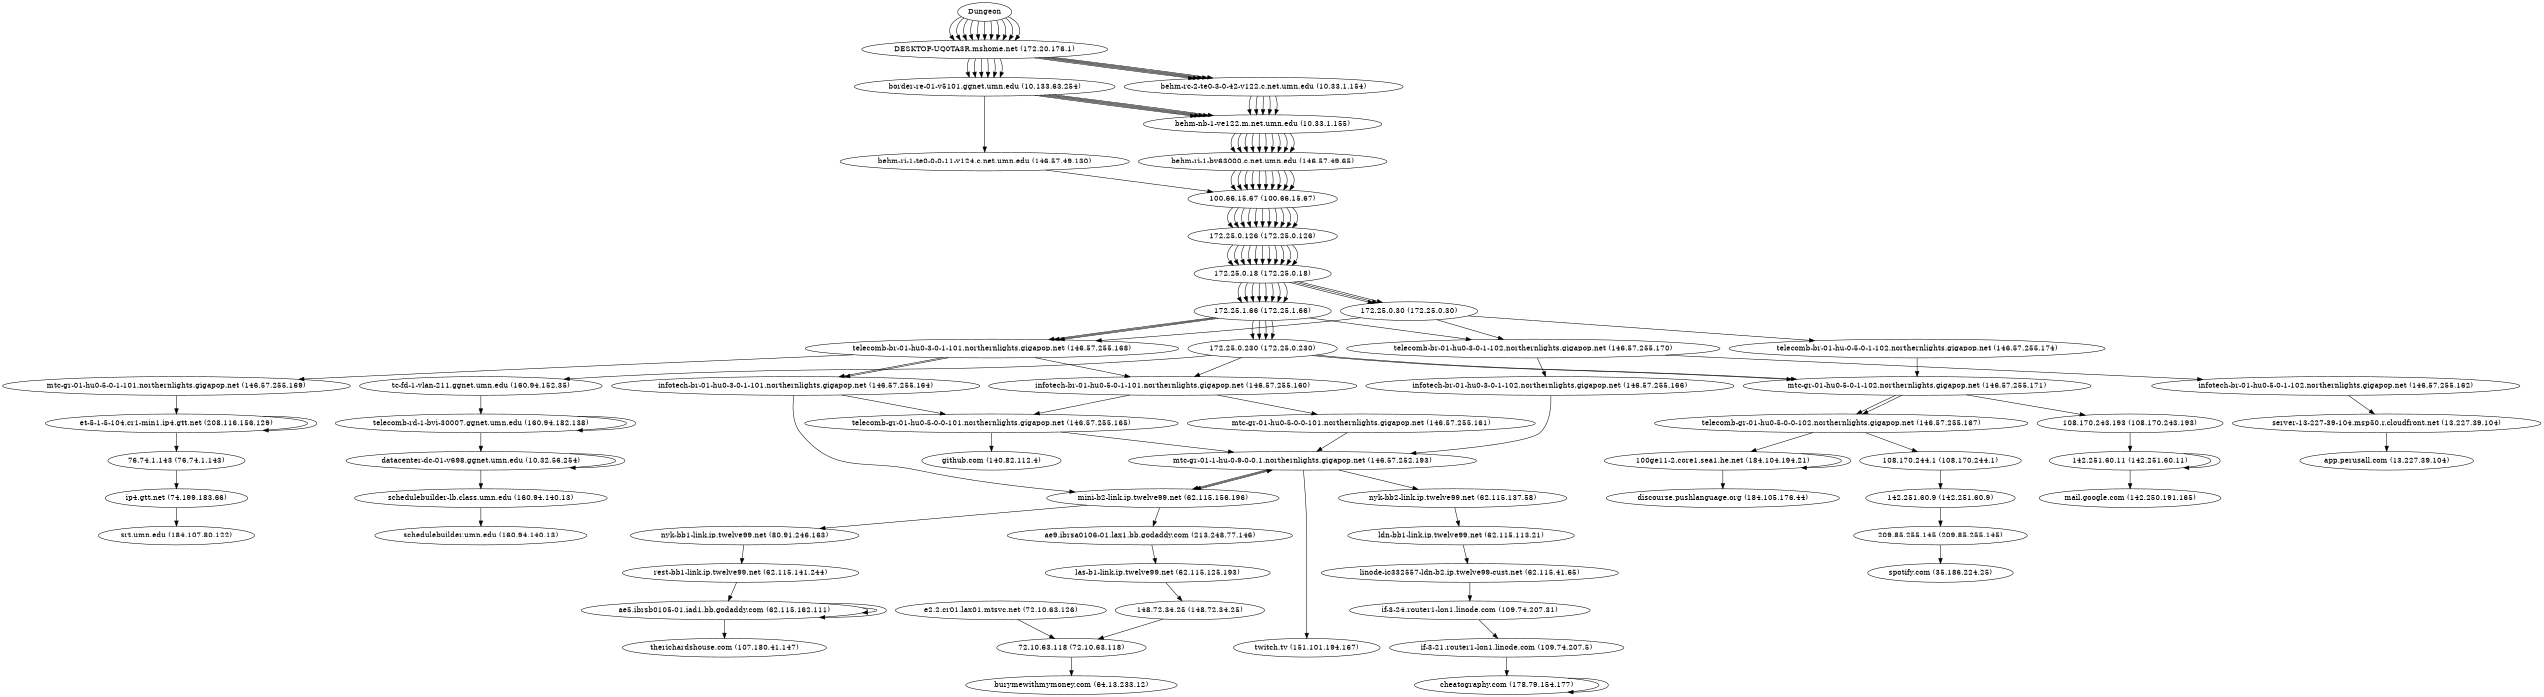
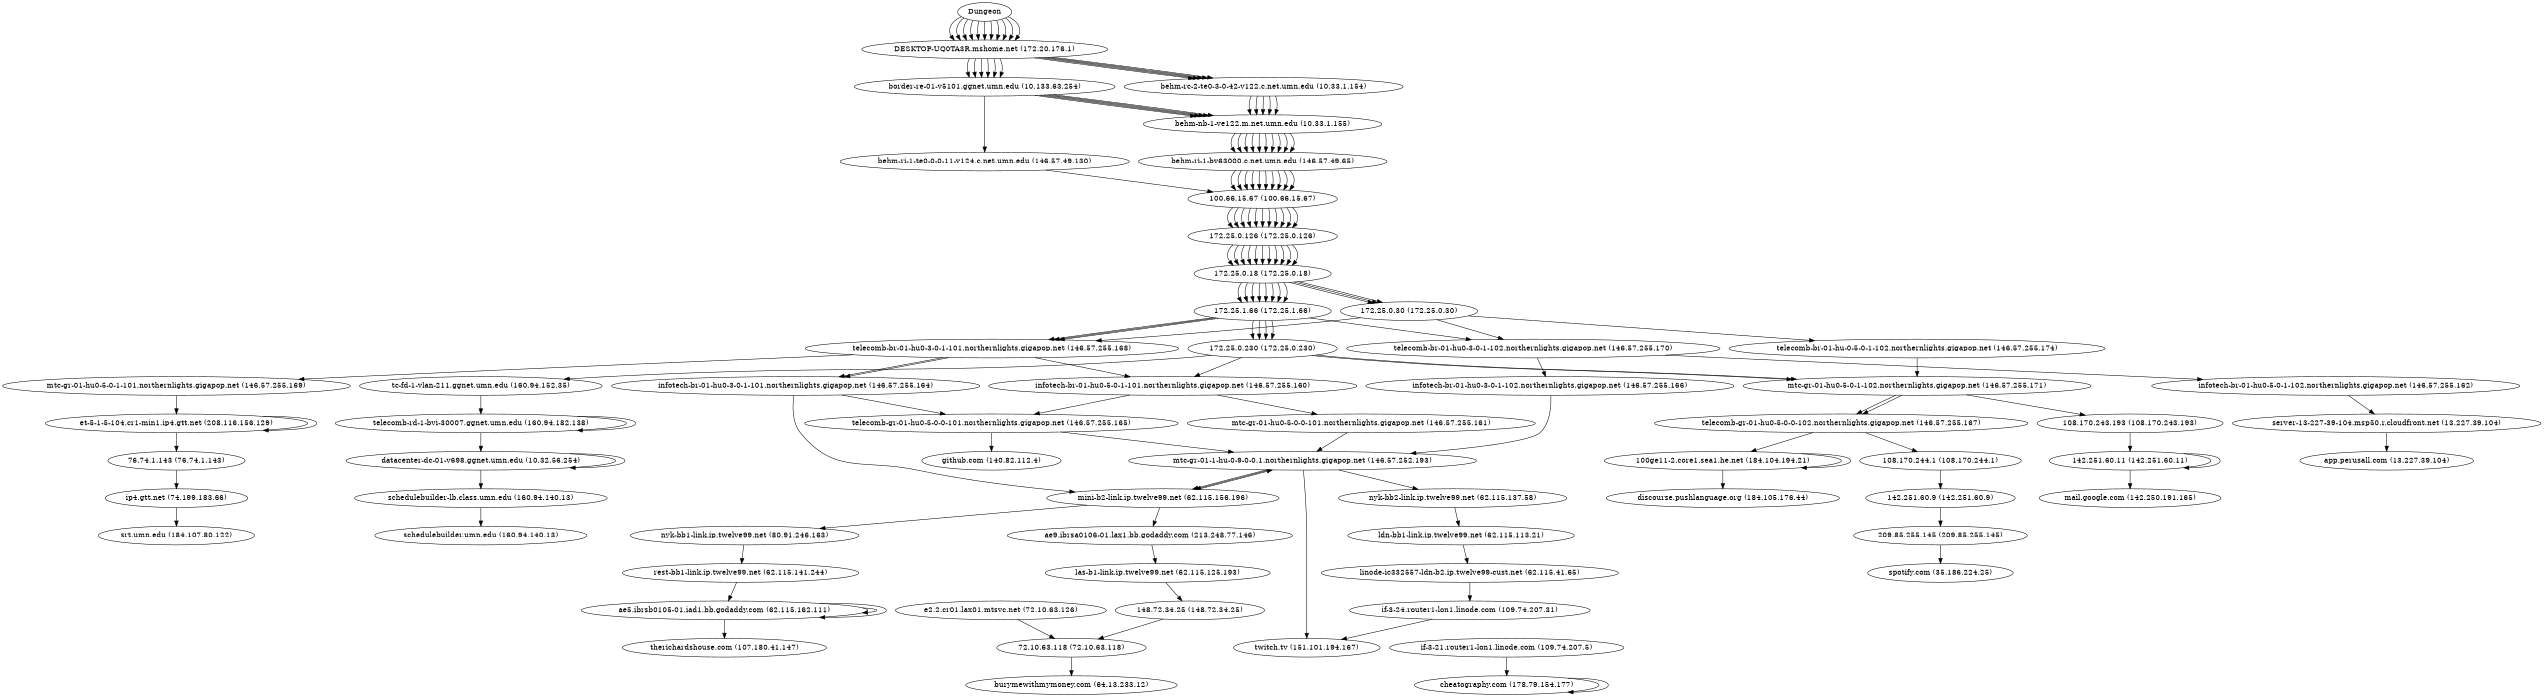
edge "if-3-24.router1-lon1.linode.com (109.74.207.31)" -> "if-3-21.router1-lon1.linode.com (109.74.207.5)": now "if-3-24.router1-lon1.linode.com (109.74.207.31)" -> "twitch.tv (151.101.194.167)"
